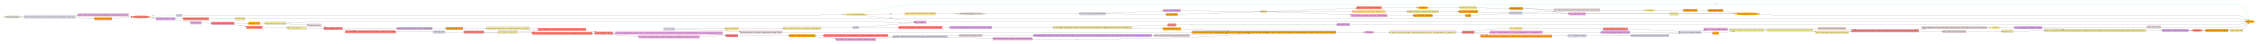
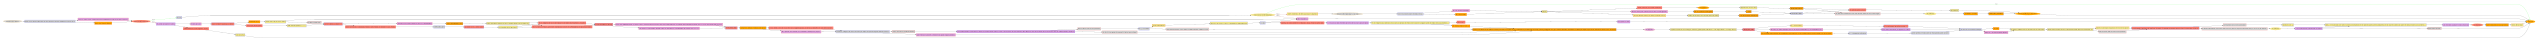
node "Ci sentiamo presto allora?": fillcolor plum -> salmon
node "Non ho idea di cosa tu stia parlando.": added
